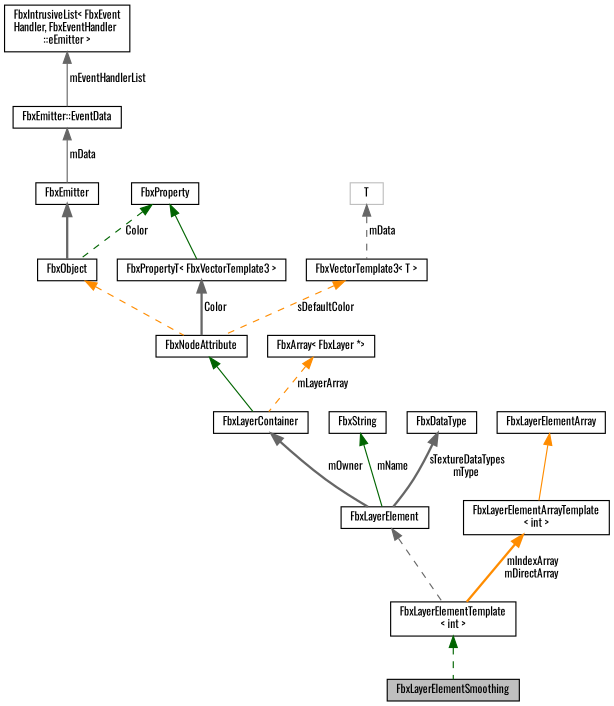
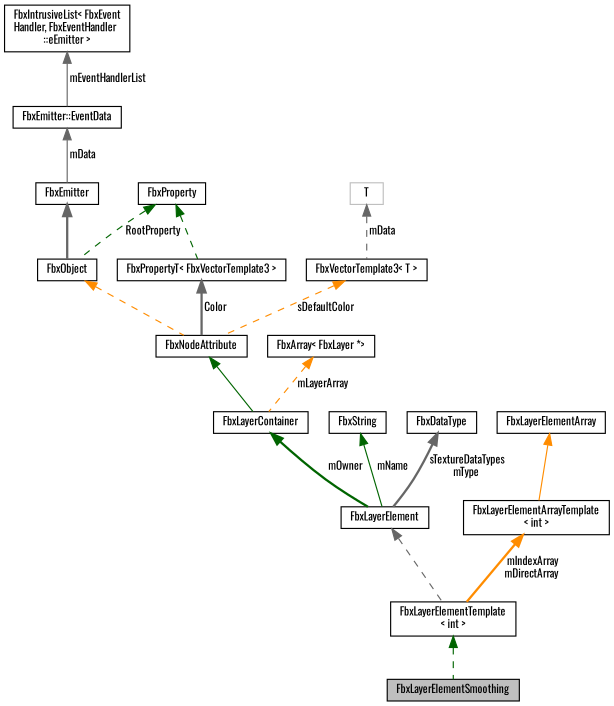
edge "FbxObject" -> "FbxProperty": label " Color" -> " RootProperty"
edge "FbxPropertyT< FbxVectorTemplate3 >" -> "FbxProperty": style solid -> dashed
edge "FbxLayerElement" -> "FbxLayerContainer": color gray40 -> darkgreen
